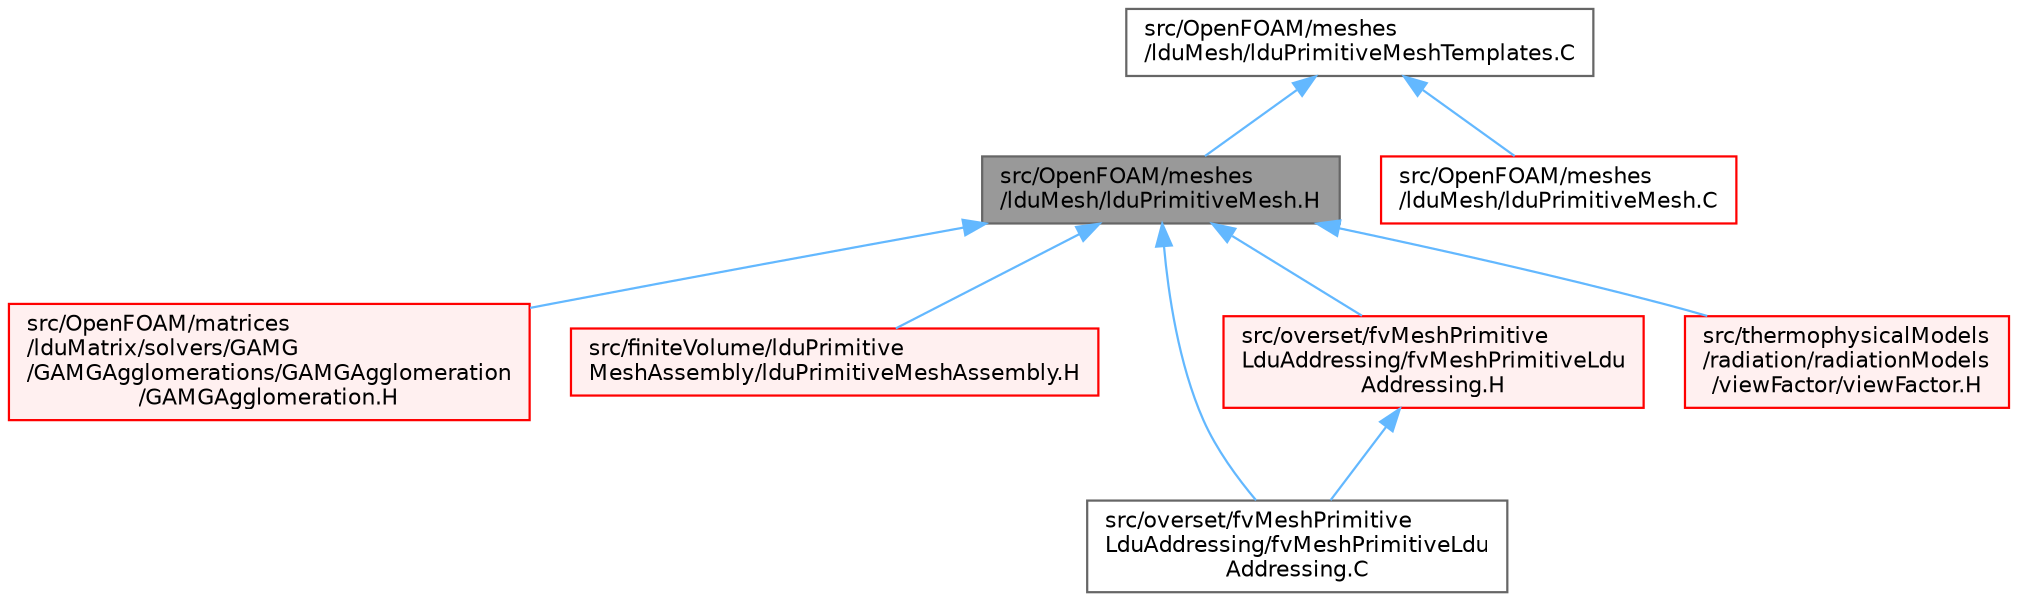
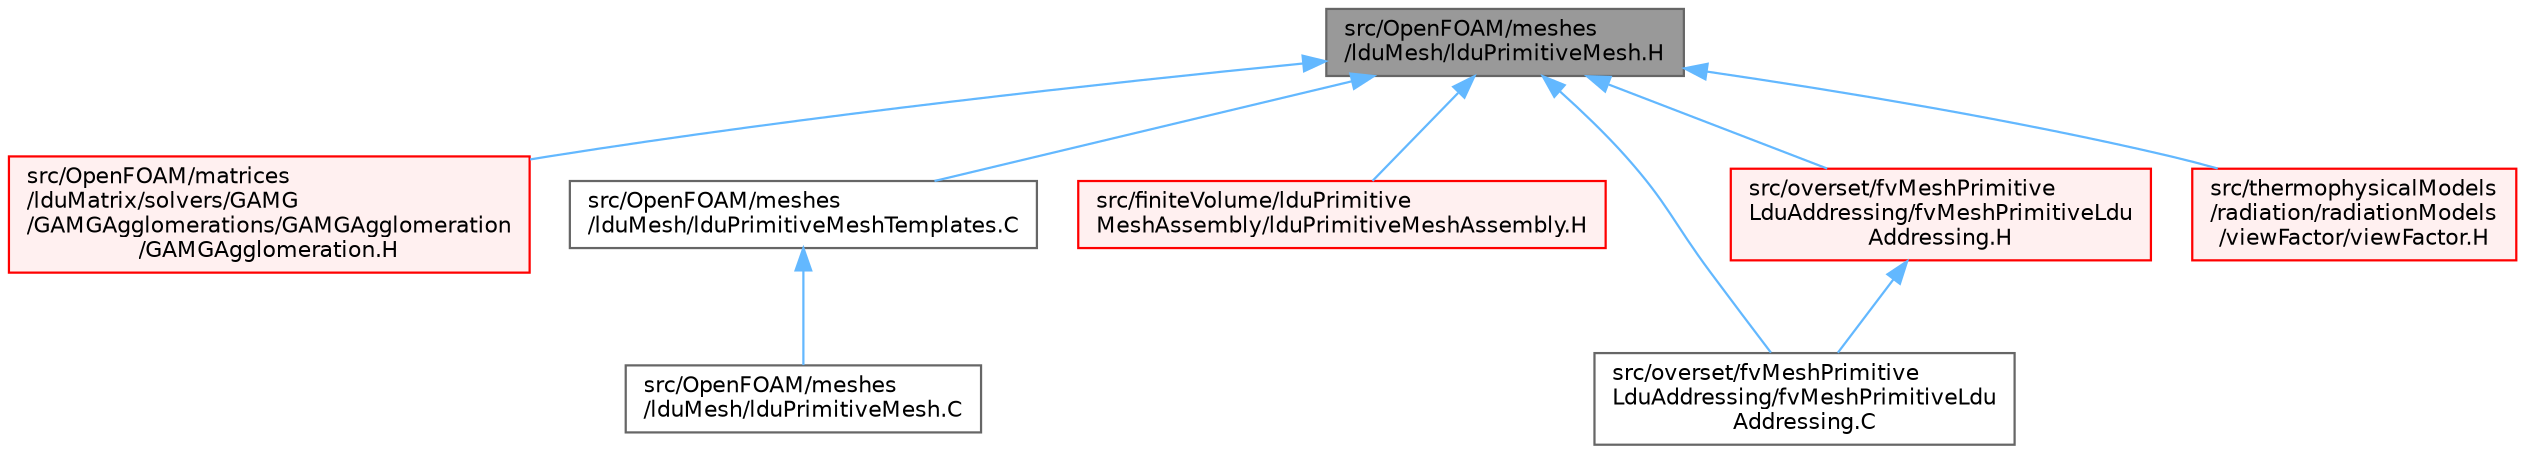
edge "src/OpenFOAM/meshes /lduMesh/lduPrimitiveMesh.H" -> "src/OpenFOAM/meshes /lduMesh/lduPrimitiveMeshTemplates.C": reversed
node "src/OpenFOAM/meshes /lduMesh/lduPrimitiveMesh.C": color red -> grey40
